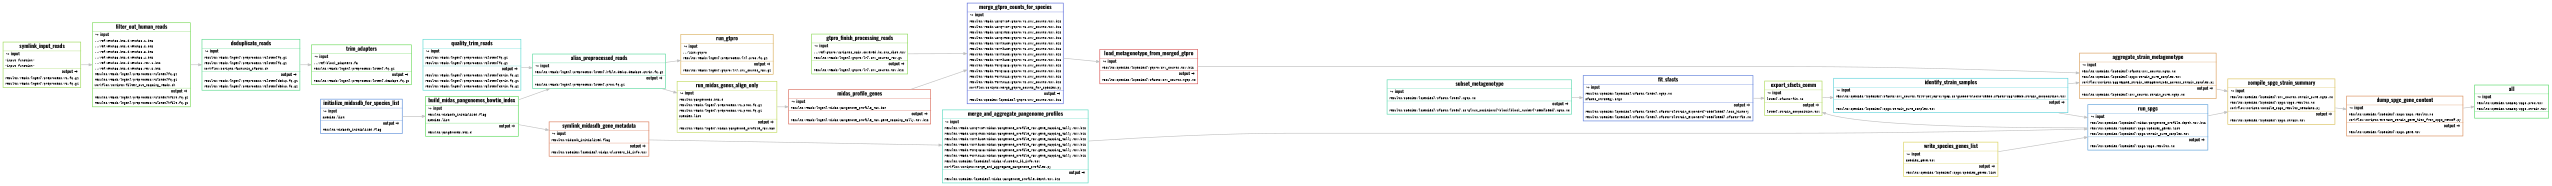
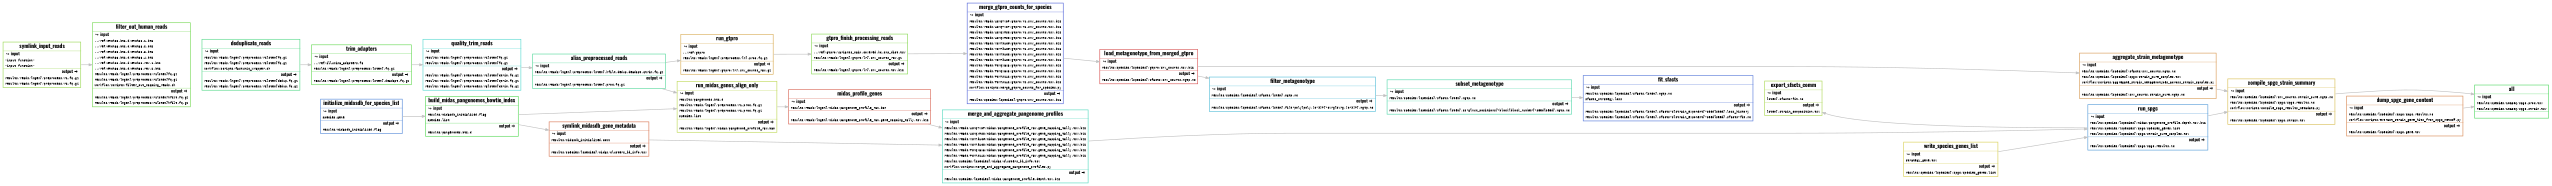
node "run_gtpro": text "../list/gtpro" -> "../ref/gtpro"
edge "run_gtpro" -> "gtpro_finish_processing_reads": added
node "trim_adapters": text "../ref/block_adapters.fa" -> "../ref/illumina_adapters.fa"
edge "filter_out_human_reads" -> "deduplicate_reads": removed
edge "trim_adapters" -> "quality_trim_reads": added
node "deduplicate_reads": text "workflow/scripts/fastuniq_sfacts.sh" -> "workflow/scripts/fastuniq_wrapper.sh"
edge "midas_profile_genes" -> "merge_gtpro_counts_for_species": now "midas_profile_genes" -> "merge_and_aggregate_pangenome_profiles"
node "filter_metagenotype": added
edge "build_midas_pangenomes_bowtie_index" -> "alias_preprocessed_reads": now "build_midas_pangenomes_bowtie_index" -> "run_midas_genes_align_only"
node "identify_strain_samples": removed
edge "fit_sfacts" -> "export_sfacts_comm": removed
node "fit_sfacts": text "sfacts_strategy.args" -> "sfacts_strategy.loss"
edge "compile_spgc_strain_summary" -> "dump_spgc_gene_content": now "compile_spgc_strain_summary" -> "all"
node "initialize_midasdb_for_species_list": text "species.list" -> "species.gene"
node "symlink_midasdb_gene_metadata": text "results/midasdb_initialized.flag" -> "results/midasdb_initialized.comm"
node "write_species_genes_list": text "species_gene.tsv" -> "strategy_gene.tsv"
